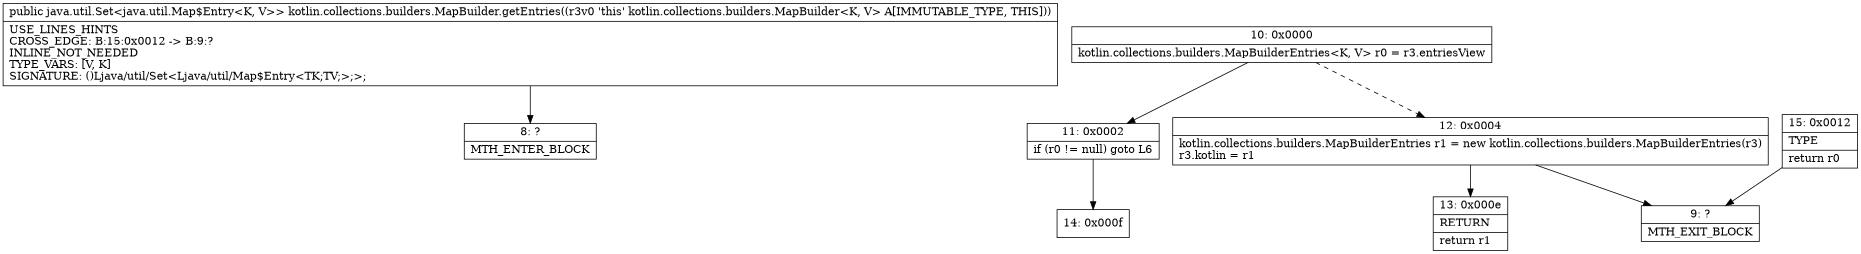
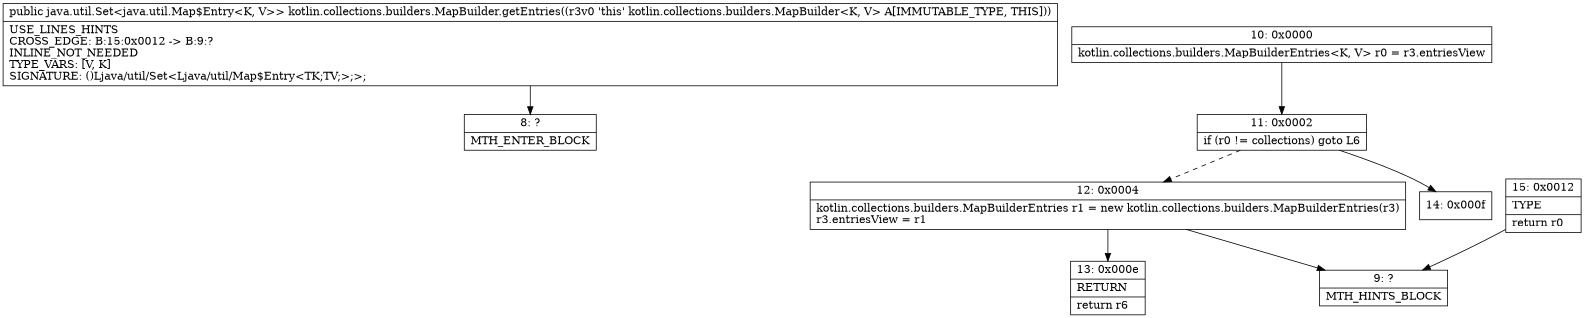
edge "10: 0x0000" -> "12: 0x0004": now "11: 0x0002" -> "12: 0x0004"
node "11: 0x0002": text "if (r0 != null) goto L6" -> "if (r0 != collections) goto L6"
node "12: 0x0004": text "r3.kotlin = r1" -> "r3.entriesView = r1"
node "9: ?": text "MTH_EXIT_BLOCK" -> "MTH_HINTS_BLOCK"
node "13: 0x000e": text "return r1" -> "return r6"
